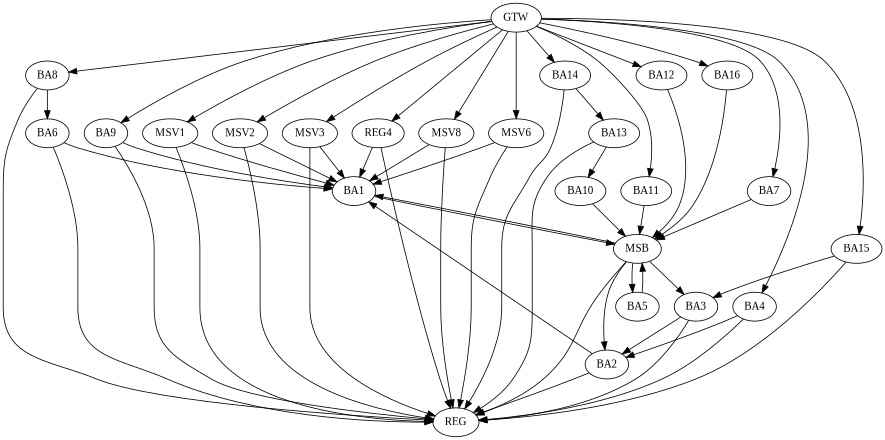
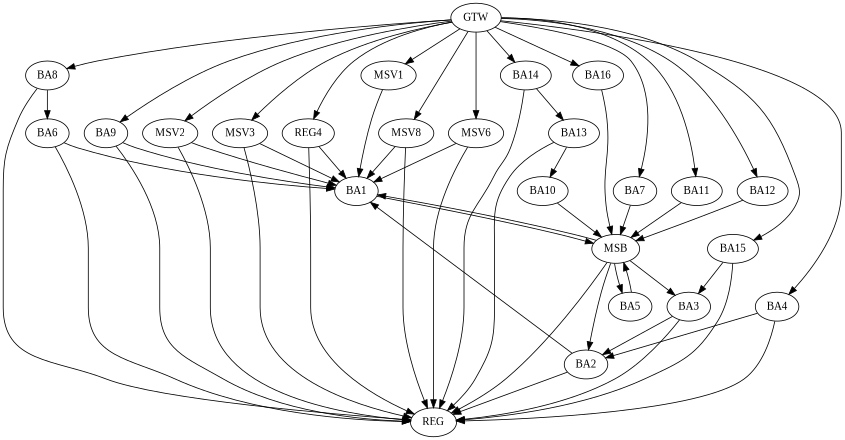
edge "MSV1" -> "REG": removed
